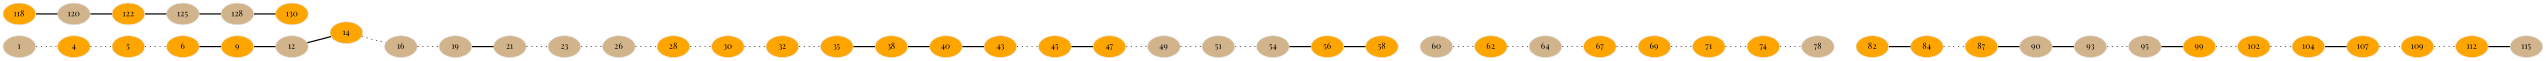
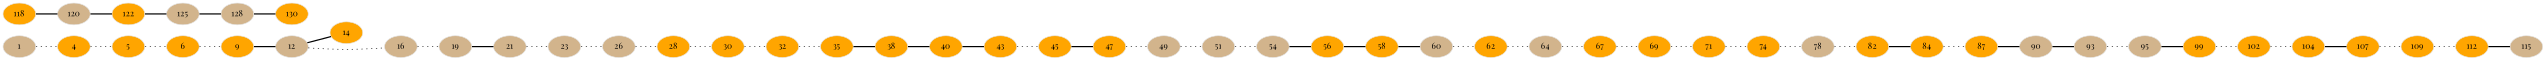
edge "14" -- "16": now "12" -- "16"
edge "6" -- "9": style bold -> dotted
edge "58" -- "60": added
edge "78" -- "82": added
